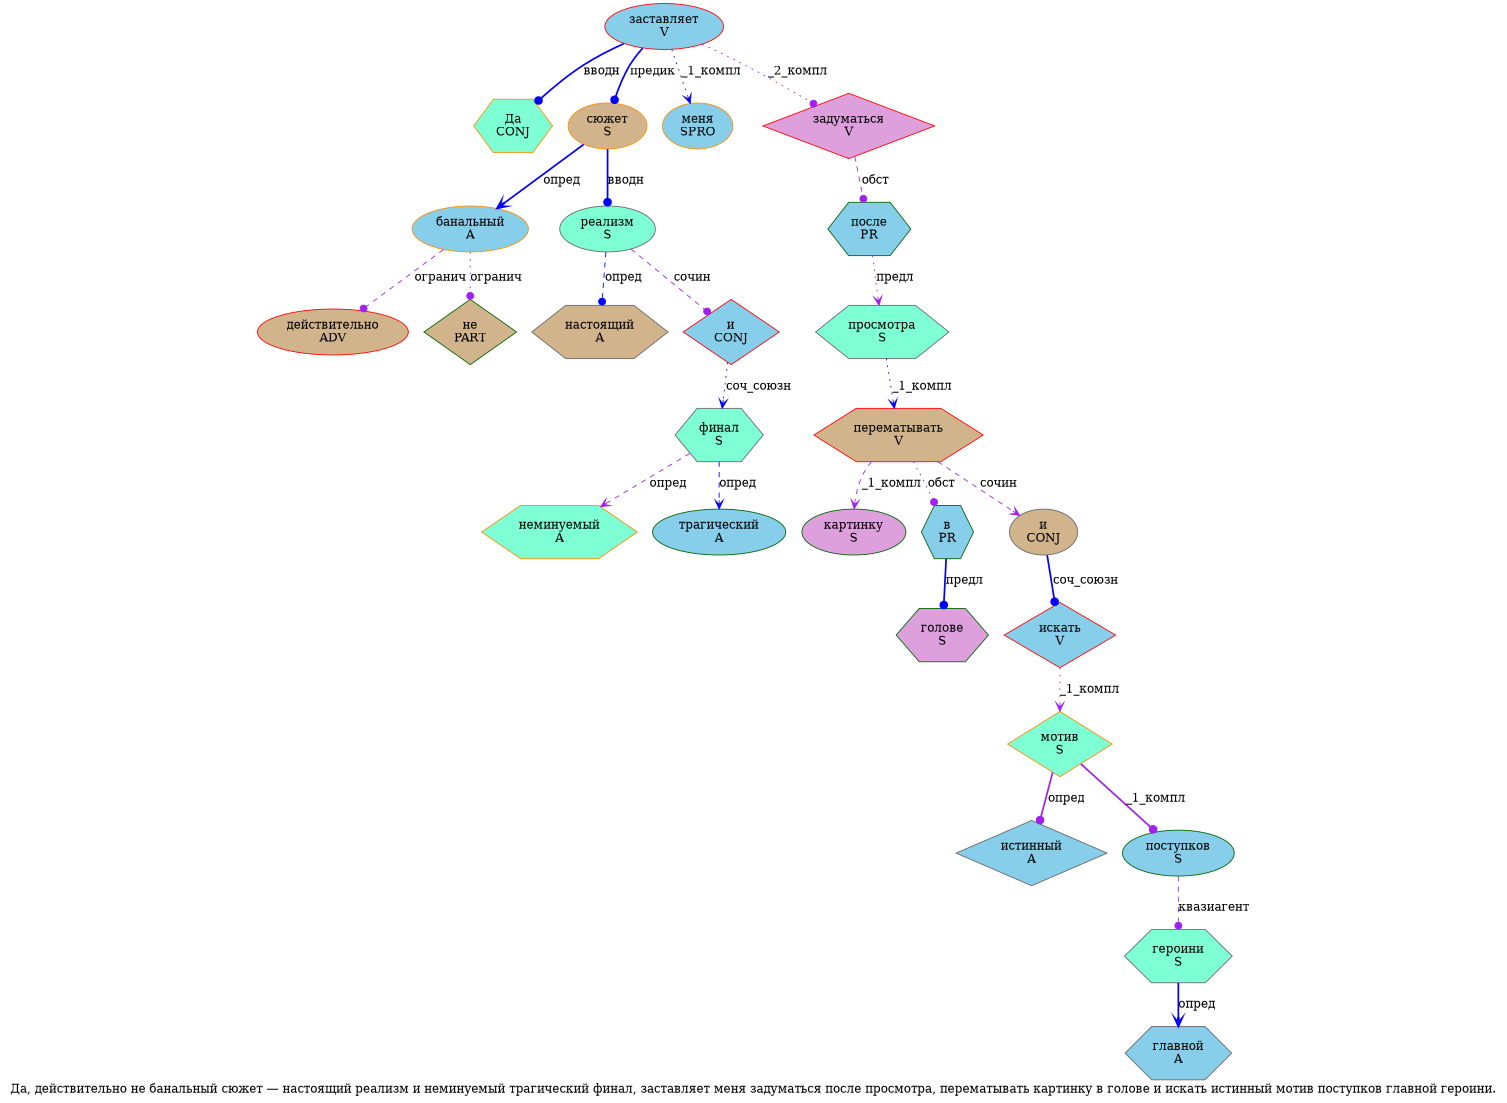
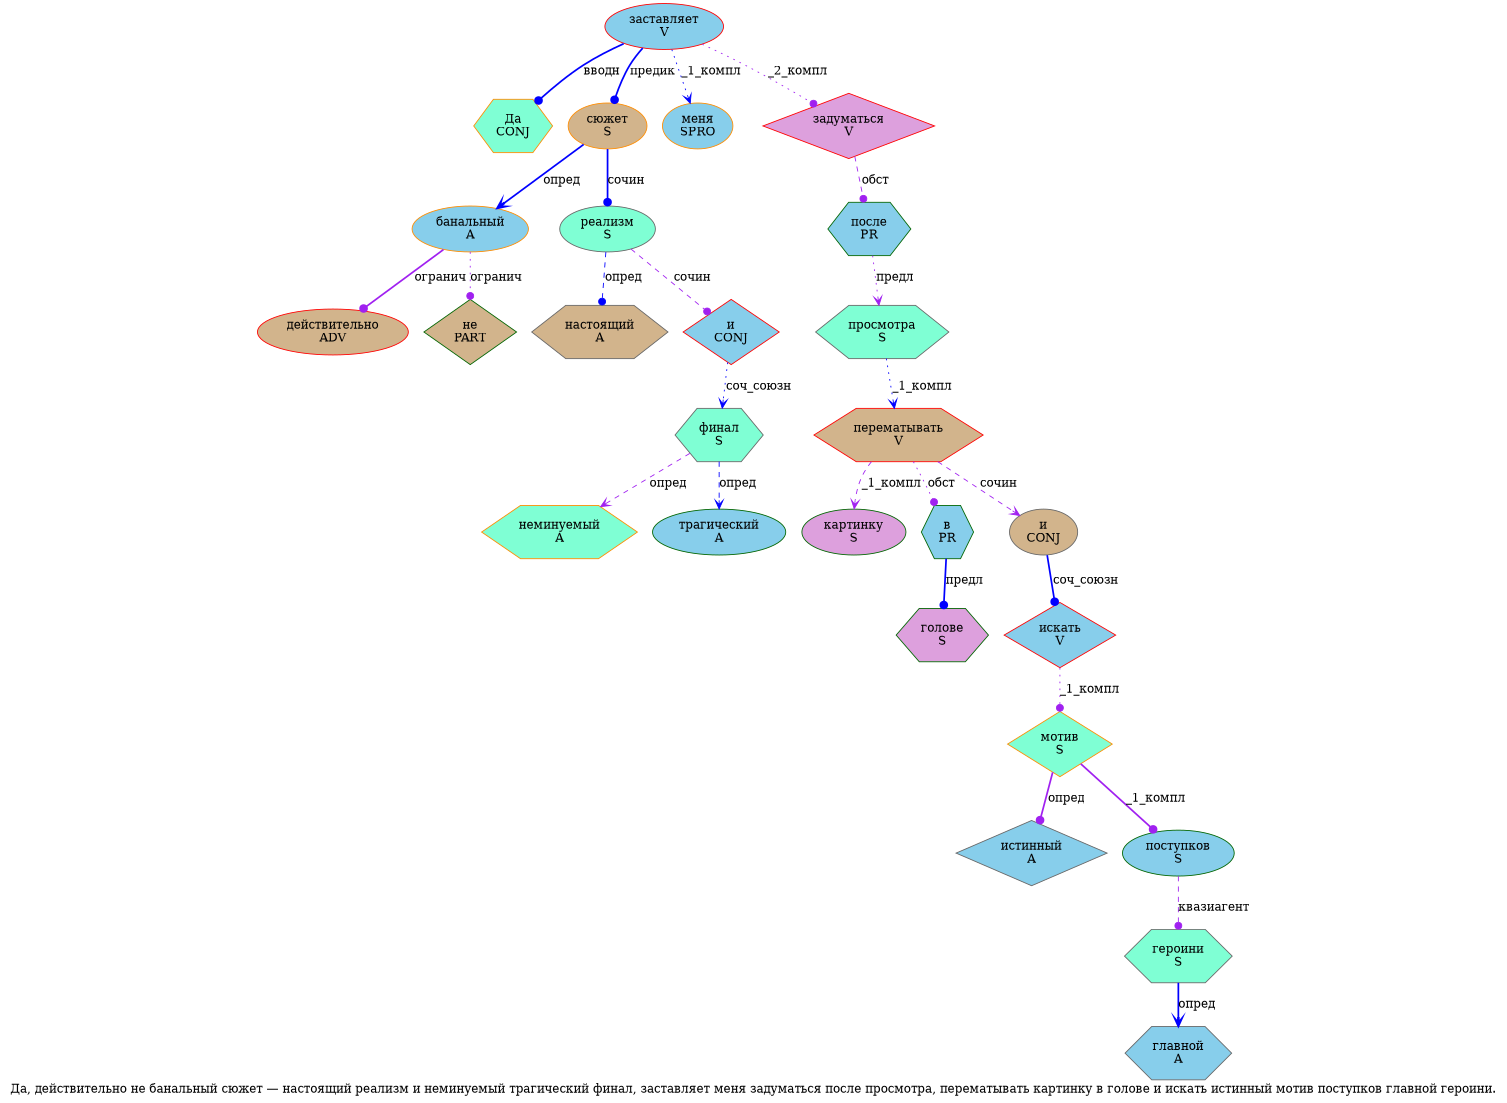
edge "сюжет S" -> "реализм S": label "вводн" -> "сочин"
edge "банальный A" -> "действительно ADV": style dashed -> bold
edge "искать V" -> "мотив S": arrowhead vee -> dot
